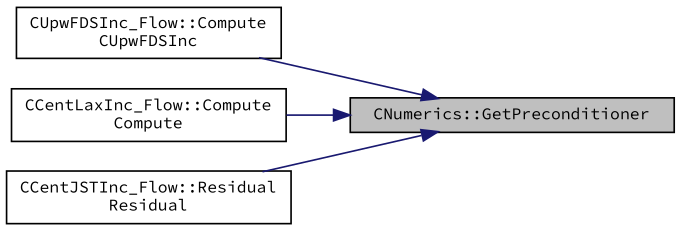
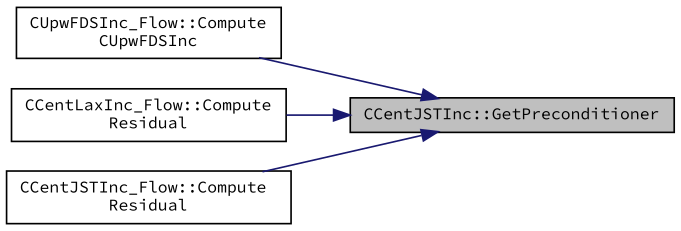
node "CCentLaxInc_Flow::Compute Compute": label "CCentLaxInc_Flow::Compute Compute" -> "CCentLaxInc_Flow::Compute Residual"
node "CNumerics::GetPreconditioner": label "CNumerics::GetPreconditioner" -> "CCentJSTInc::GetPreconditioner"
node "CCentJSTInc_Flow::Residual Residual": label "CCentJSTInc_Flow::Residual Residual" -> "CCentJSTInc_Flow::Compute Residual"
